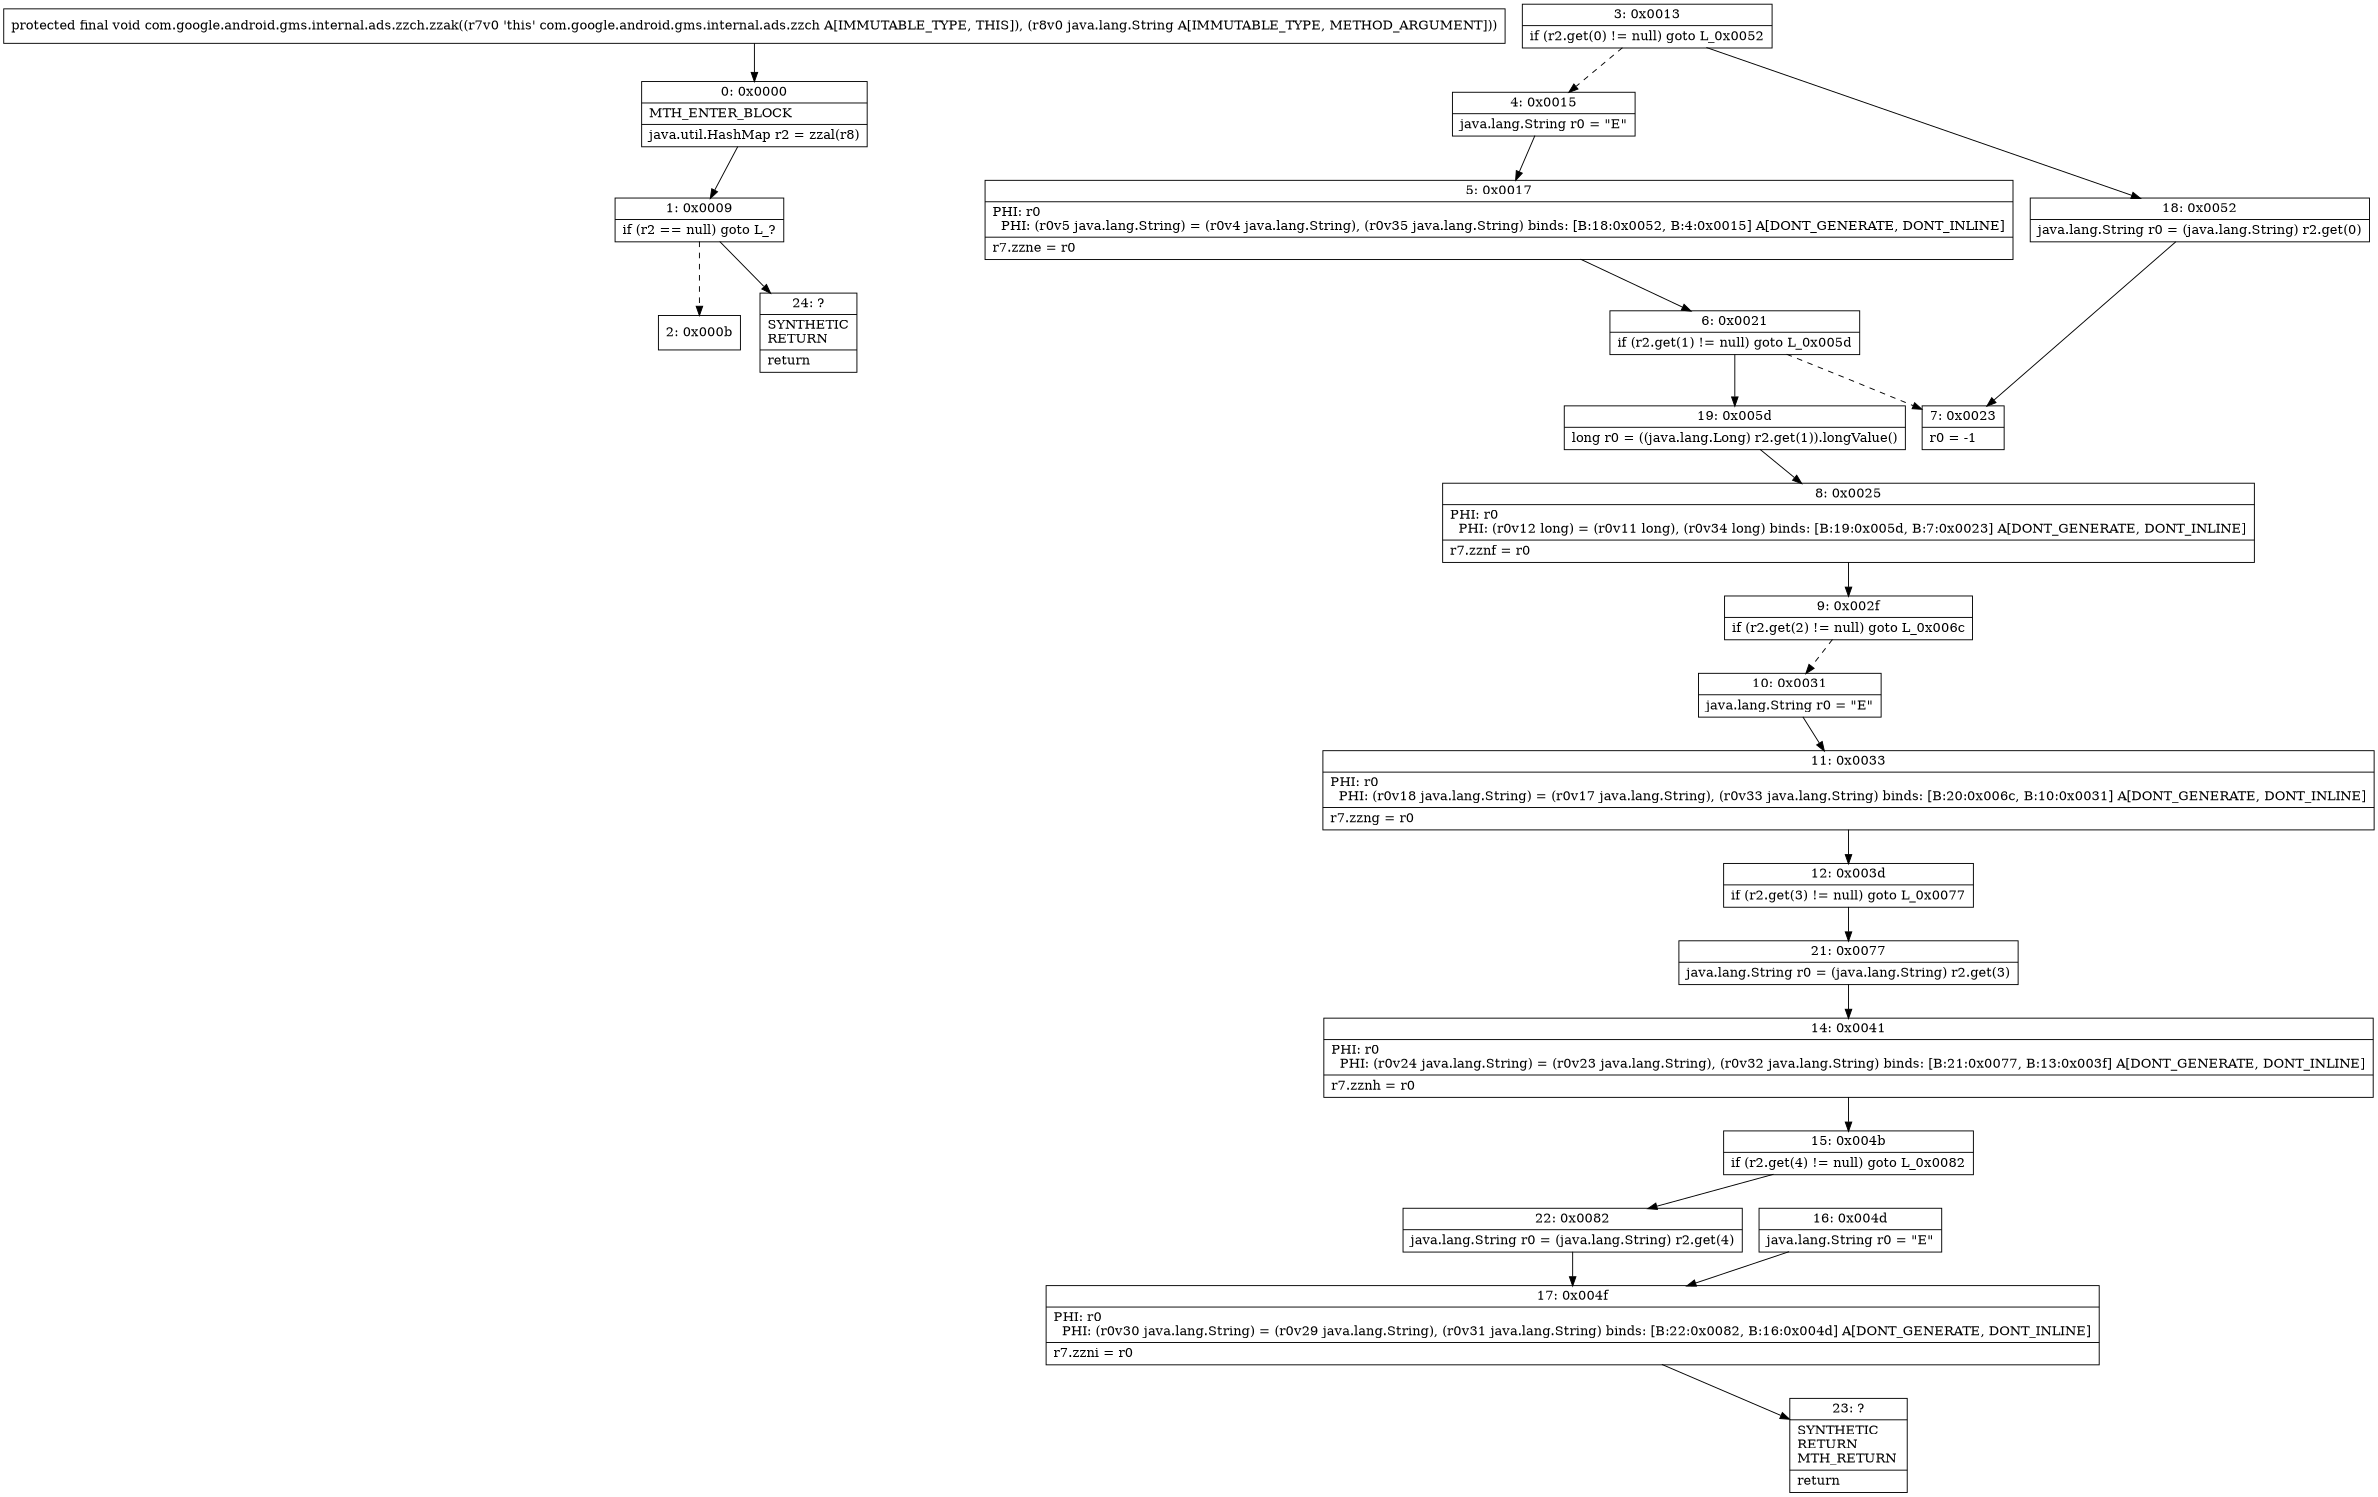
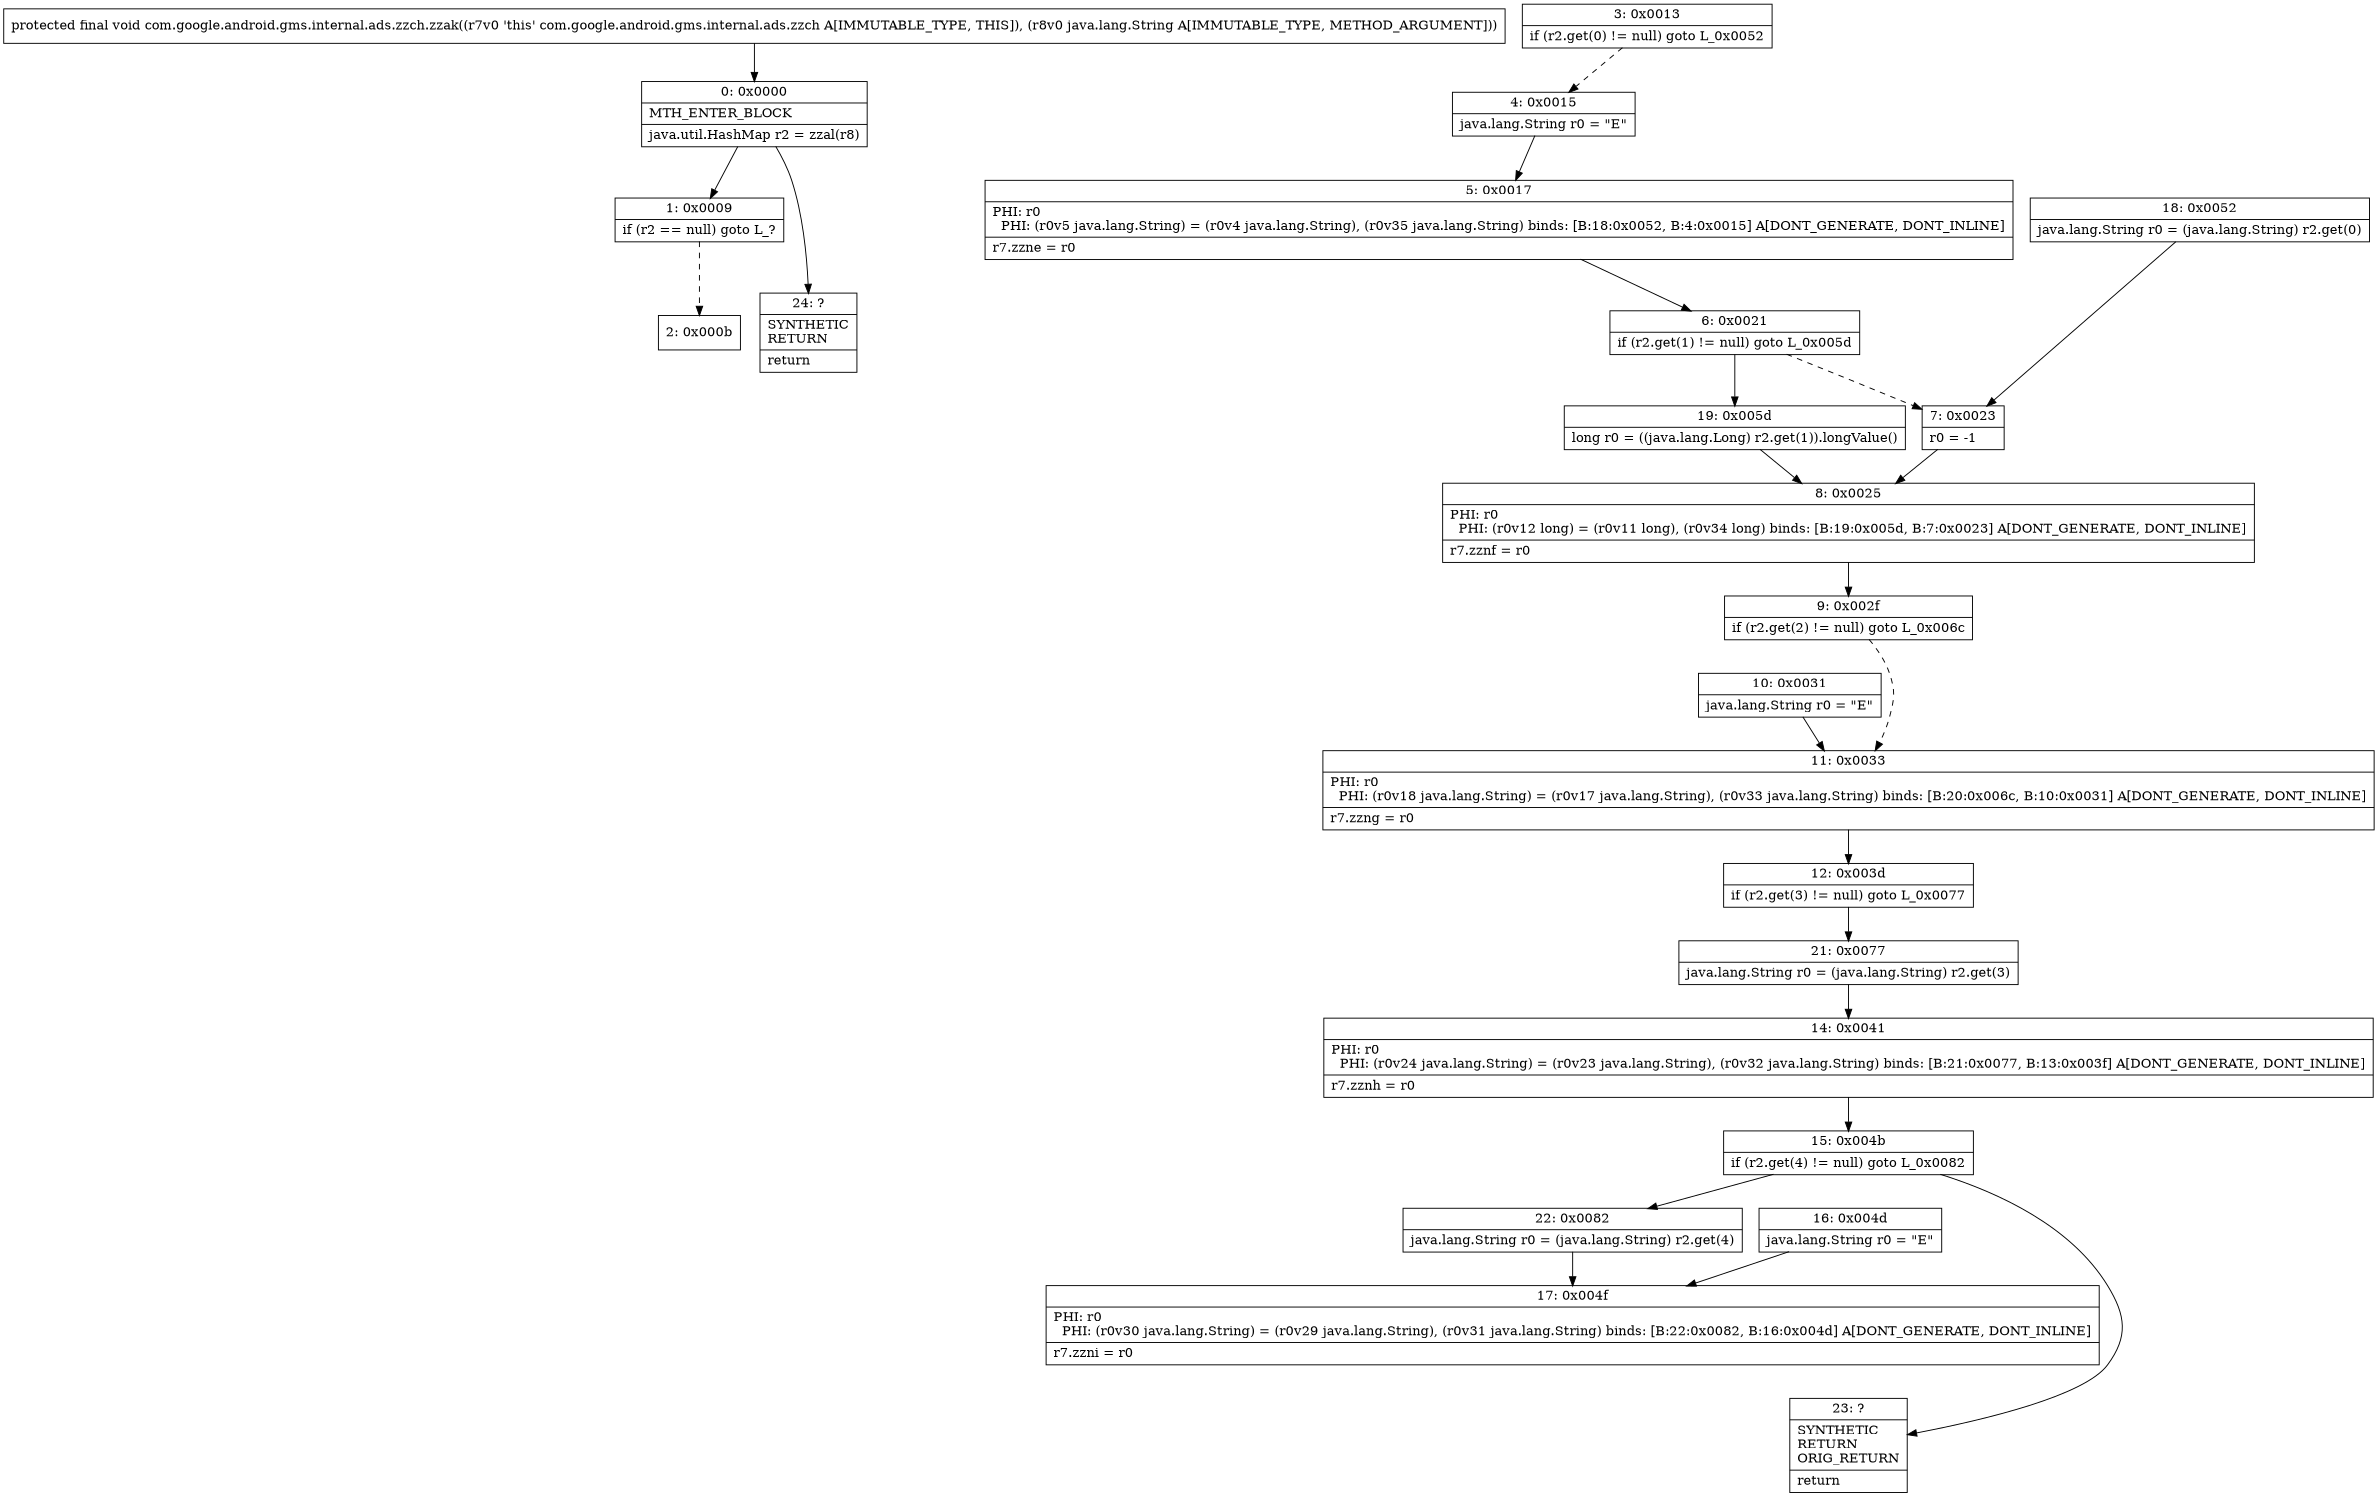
edge "3: 0x0013" -> "18: 0x0052": removed
edge "1: 0x0009" -> "24: ?": now "0: 0x0000" -> "24: ?"
edge "7: 0x0023" -> "8: 0x0025": added
edge "9: 0x002f" -> "10: 0x0031": now "9: 0x002f" -> "11: 0x0033"
edge "17: 0x004f" -> "23: ?": now "15: 0x004b" -> "23: ?"
node "23: ?": text "MTH_RETURN" -> "ORIG_RETURN"
